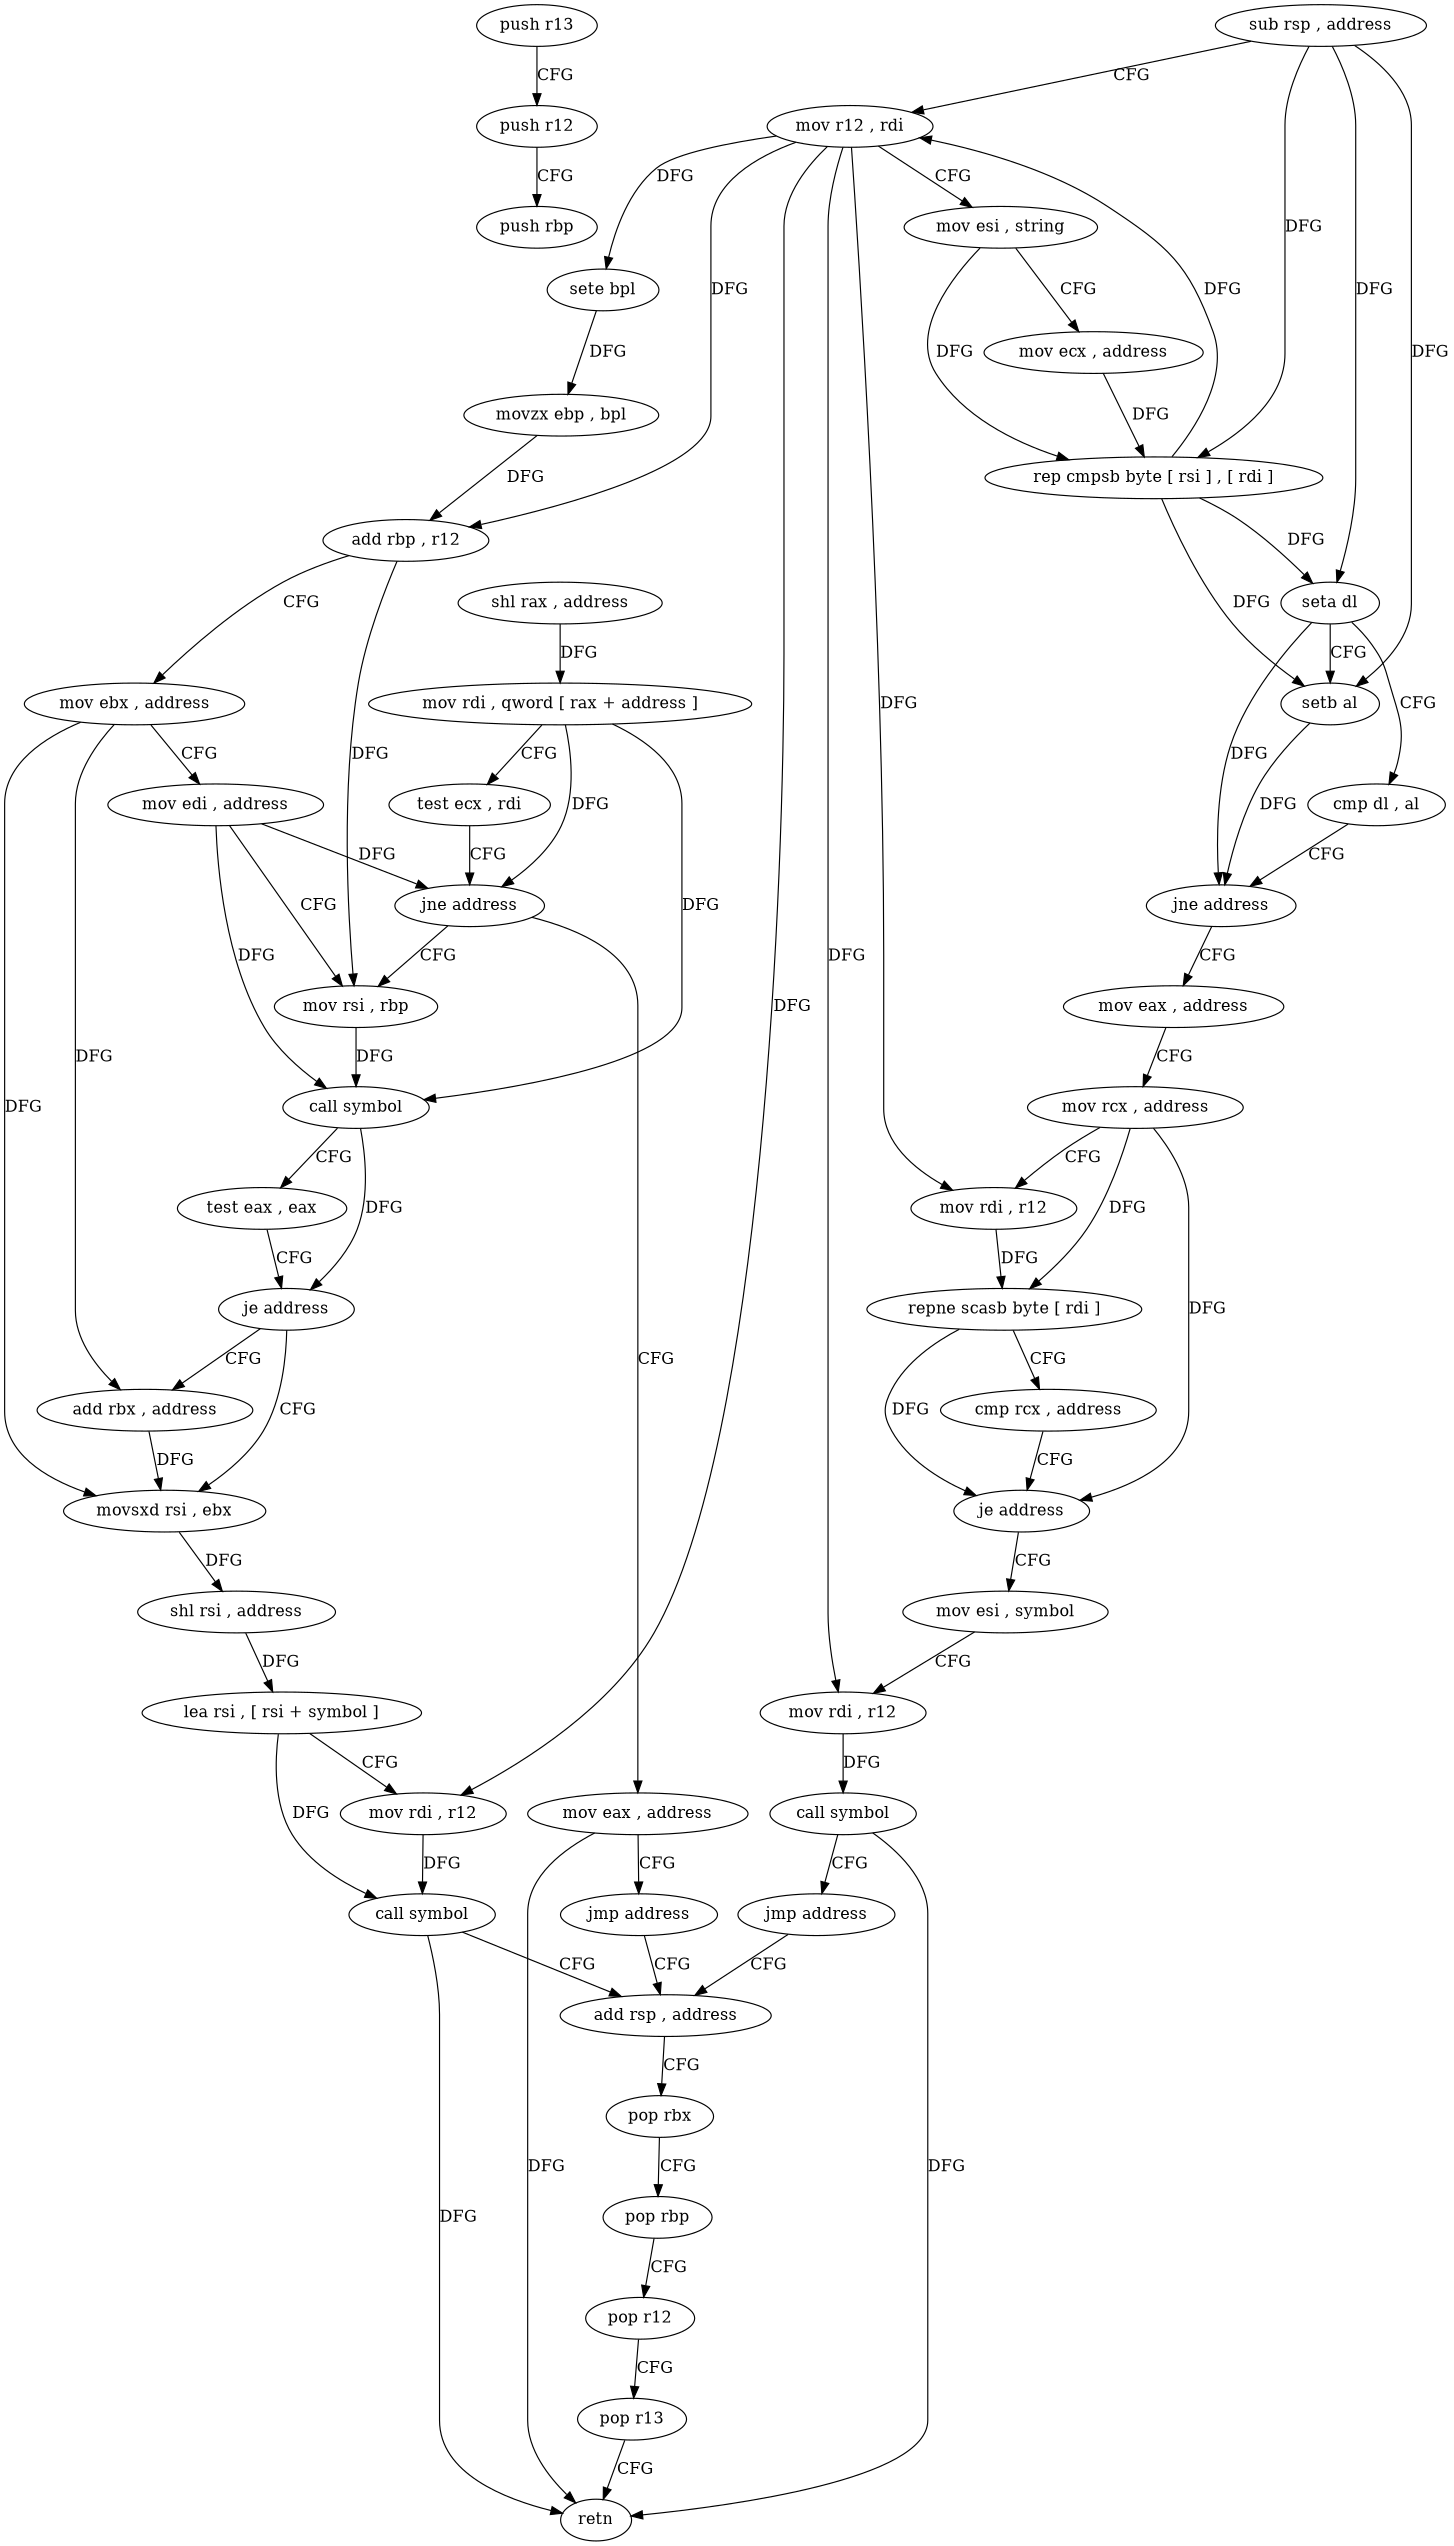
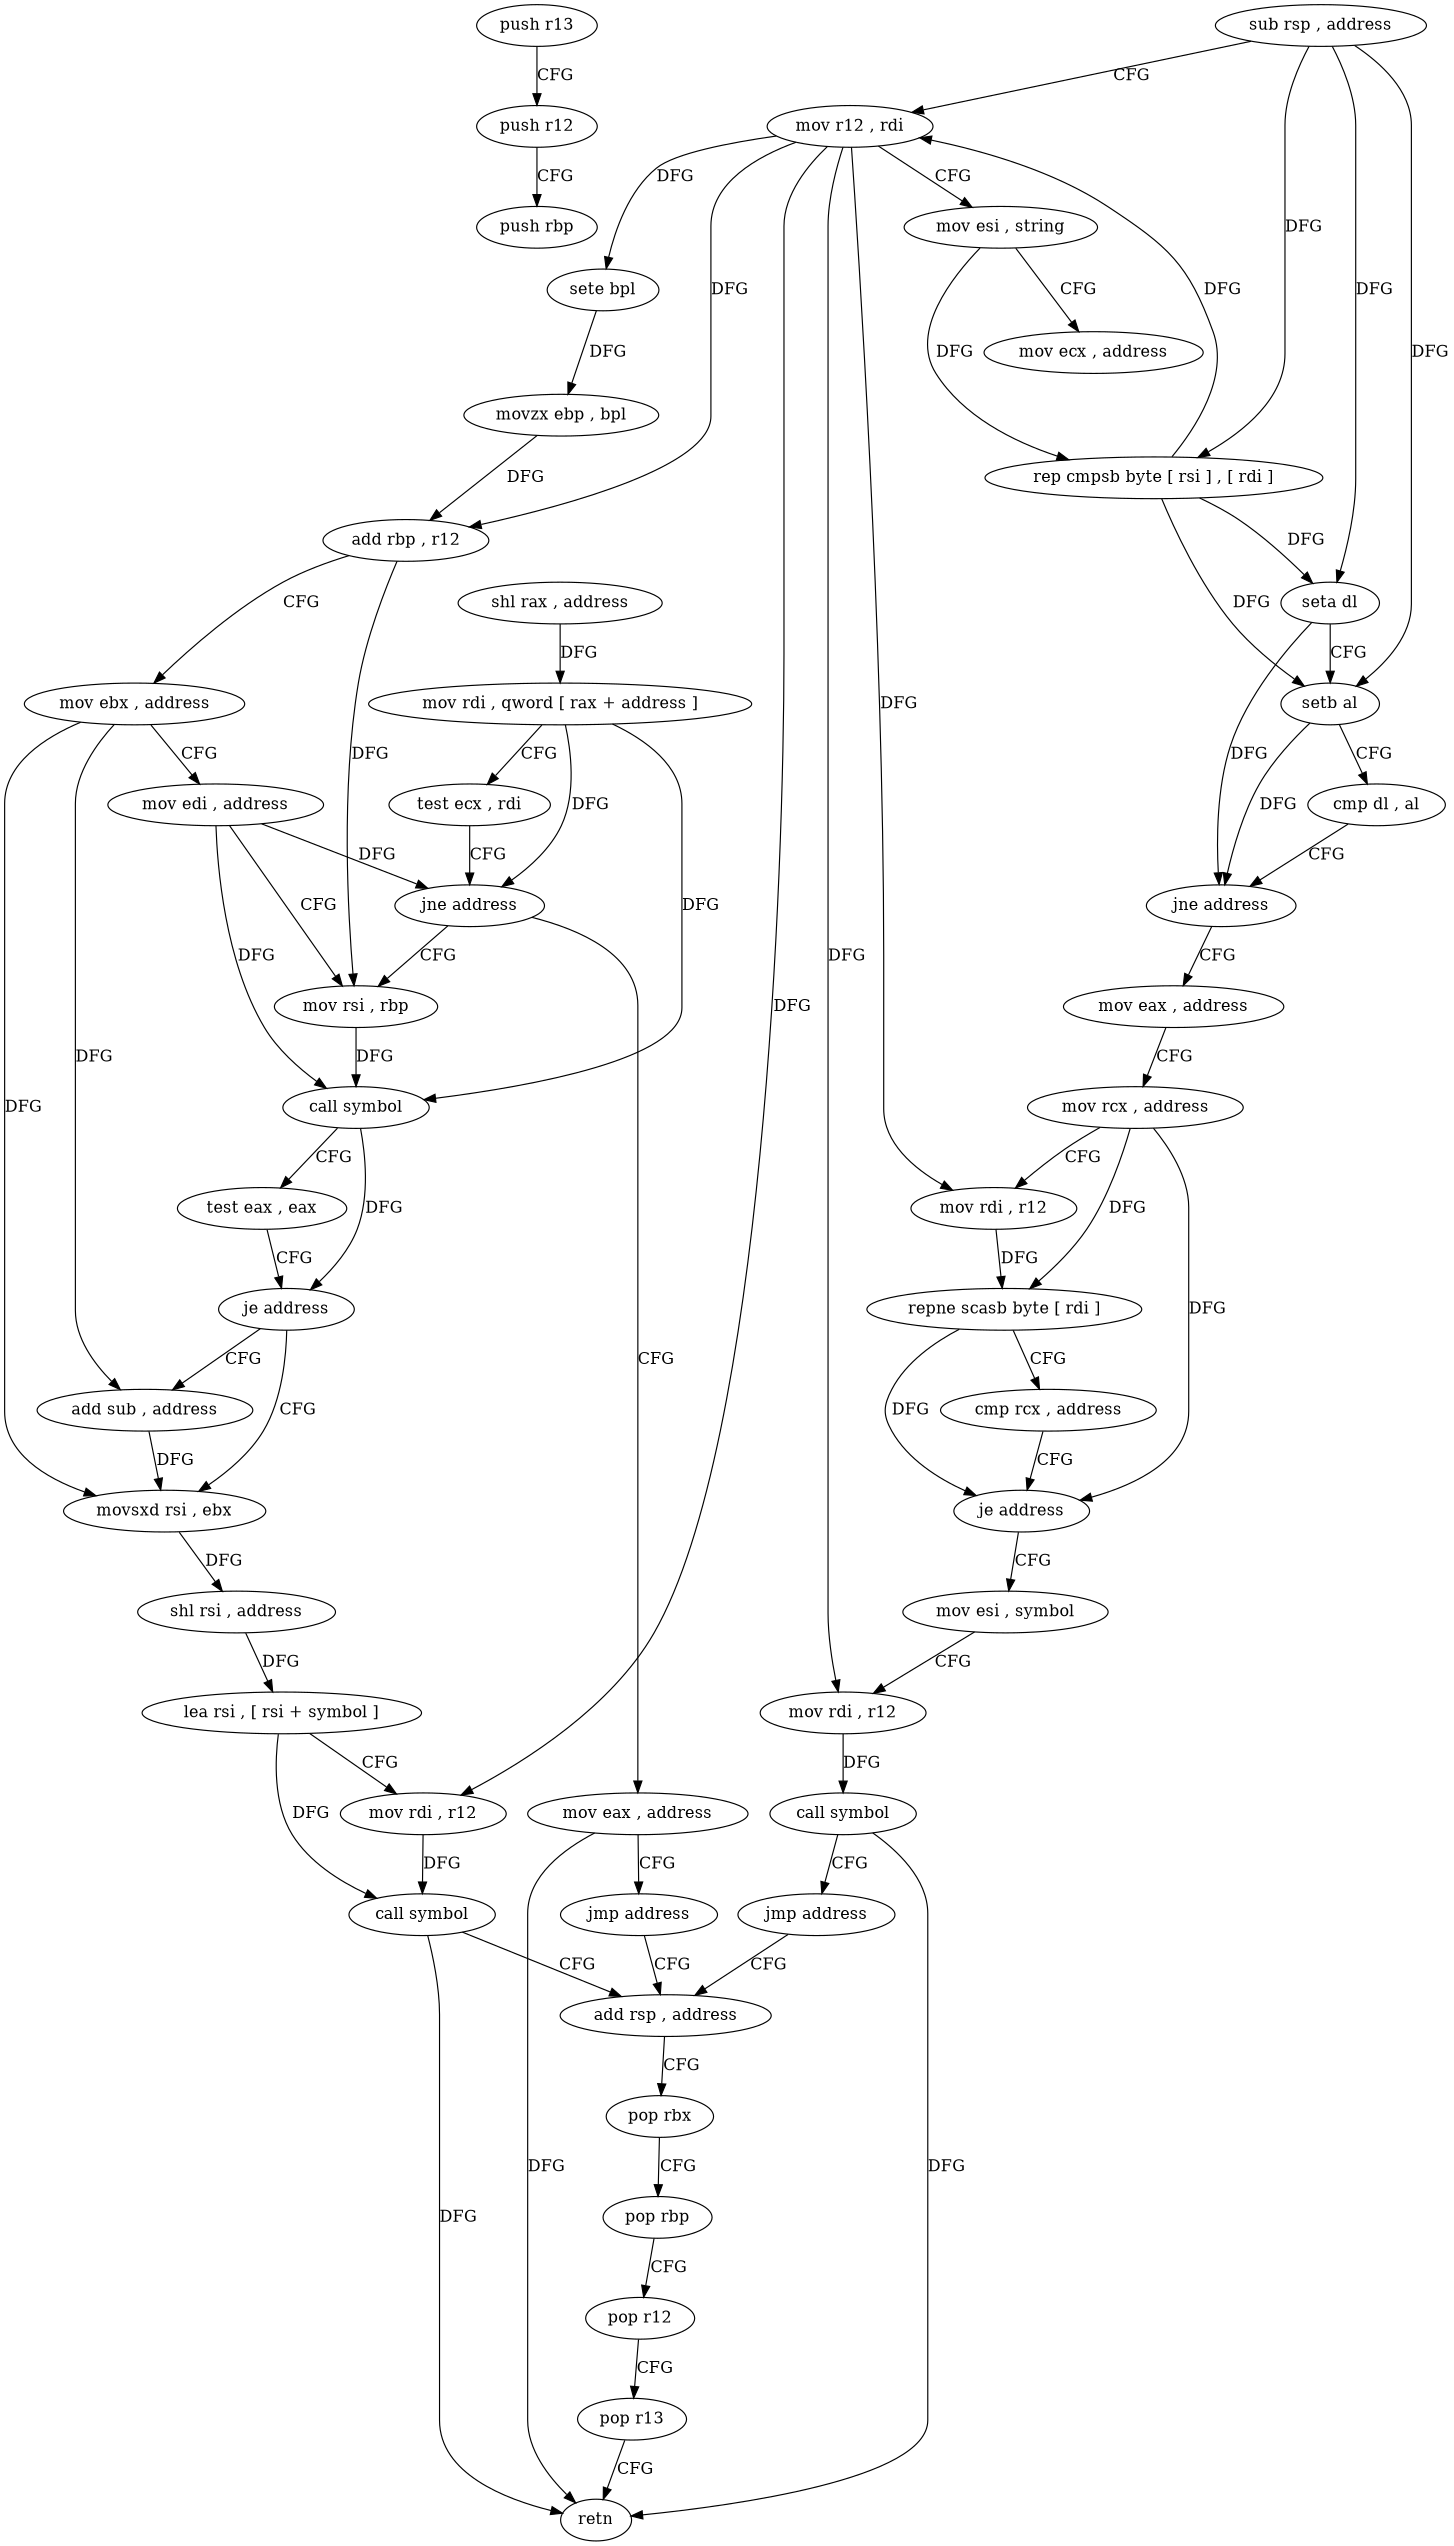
edge "mov ecx , address" -> "rep cmpsb byte [ rsi ] , [ rdi ]": removed, label "DFG"
edge "seta dl" -> "cmp dl , al": now "setb al" -> "cmp dl , al"
node "add rbx , address": label "add rbx , address" -> "add sub , address"
